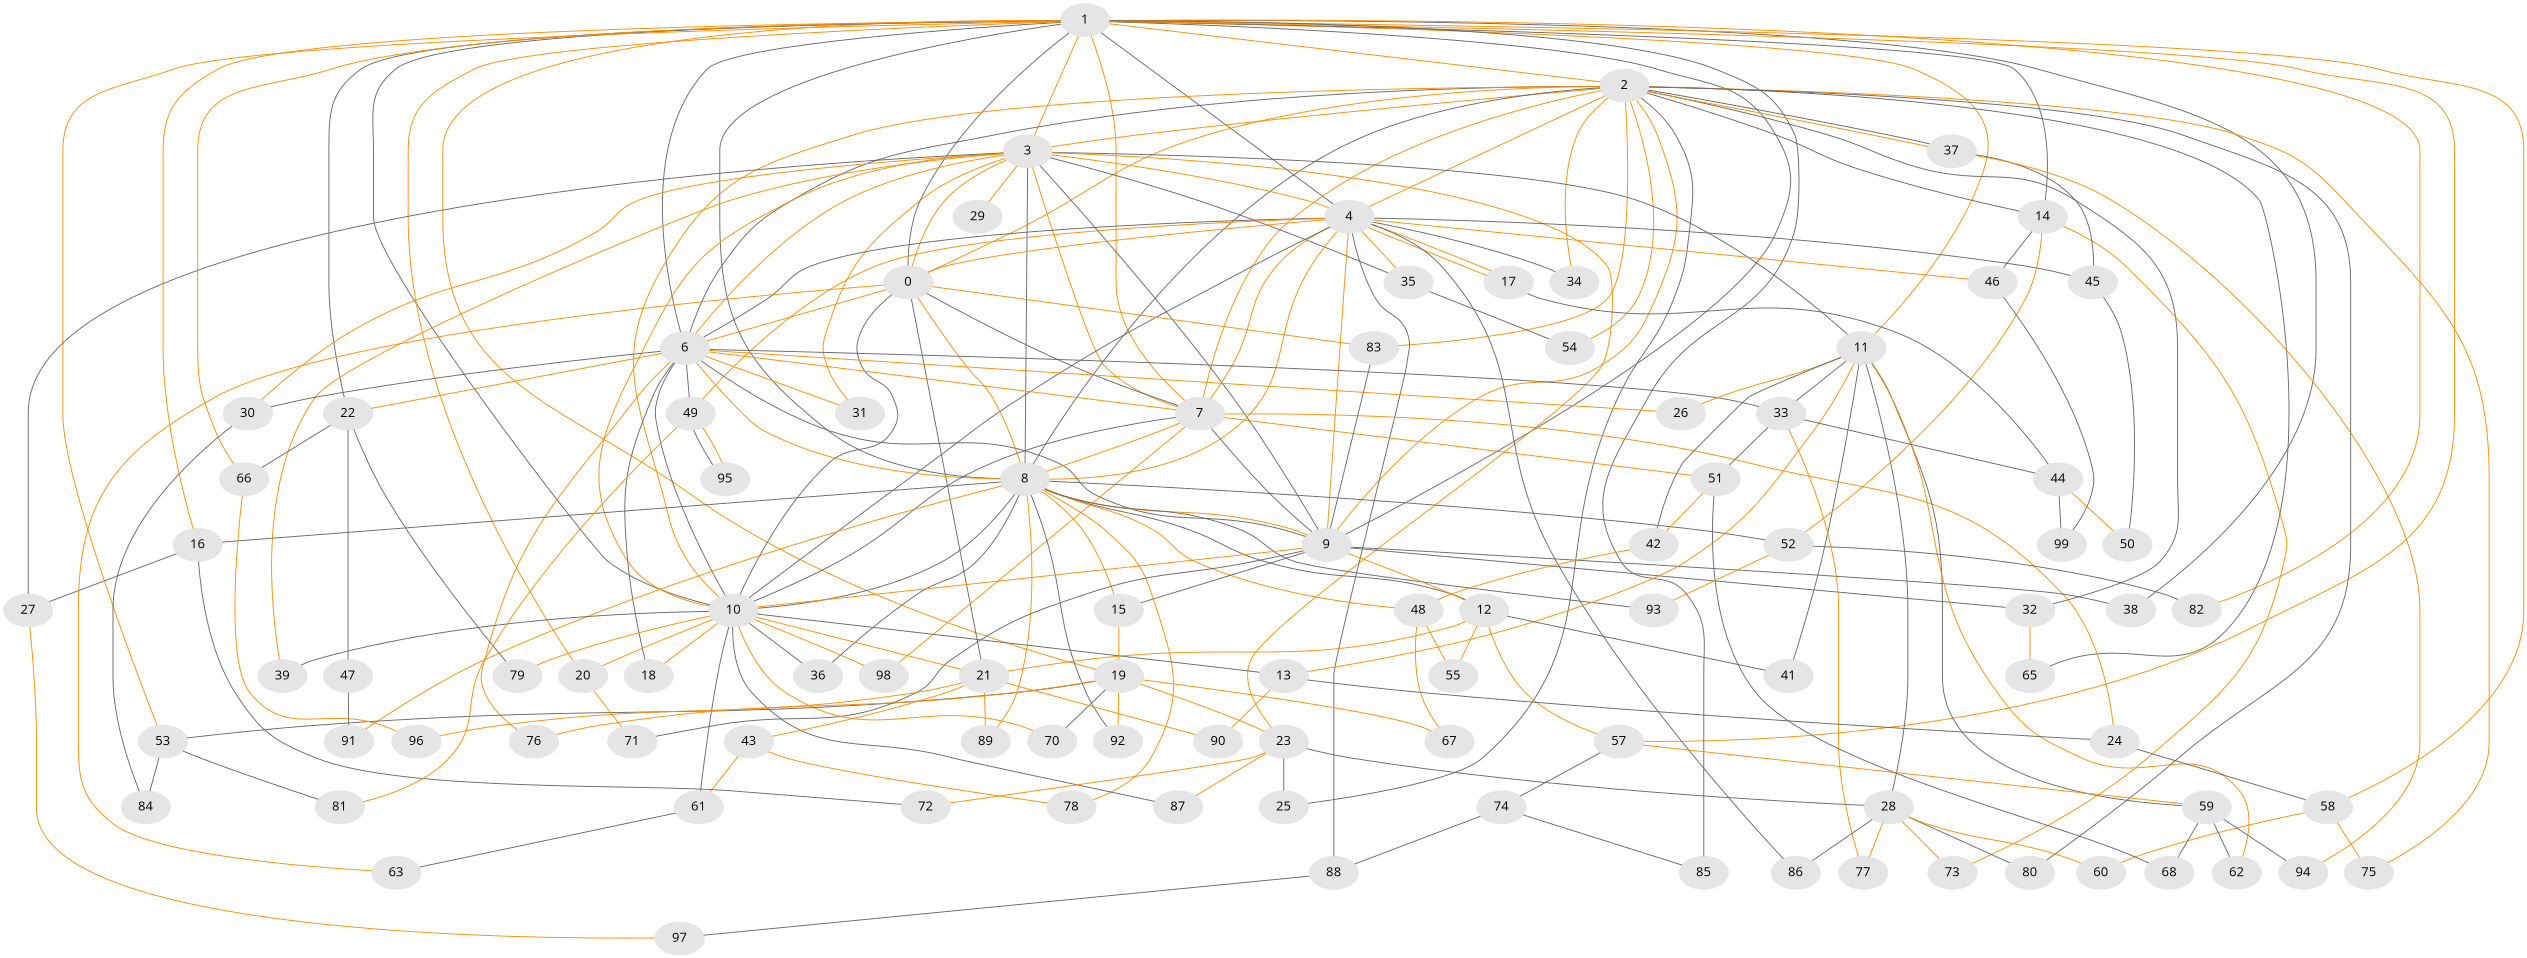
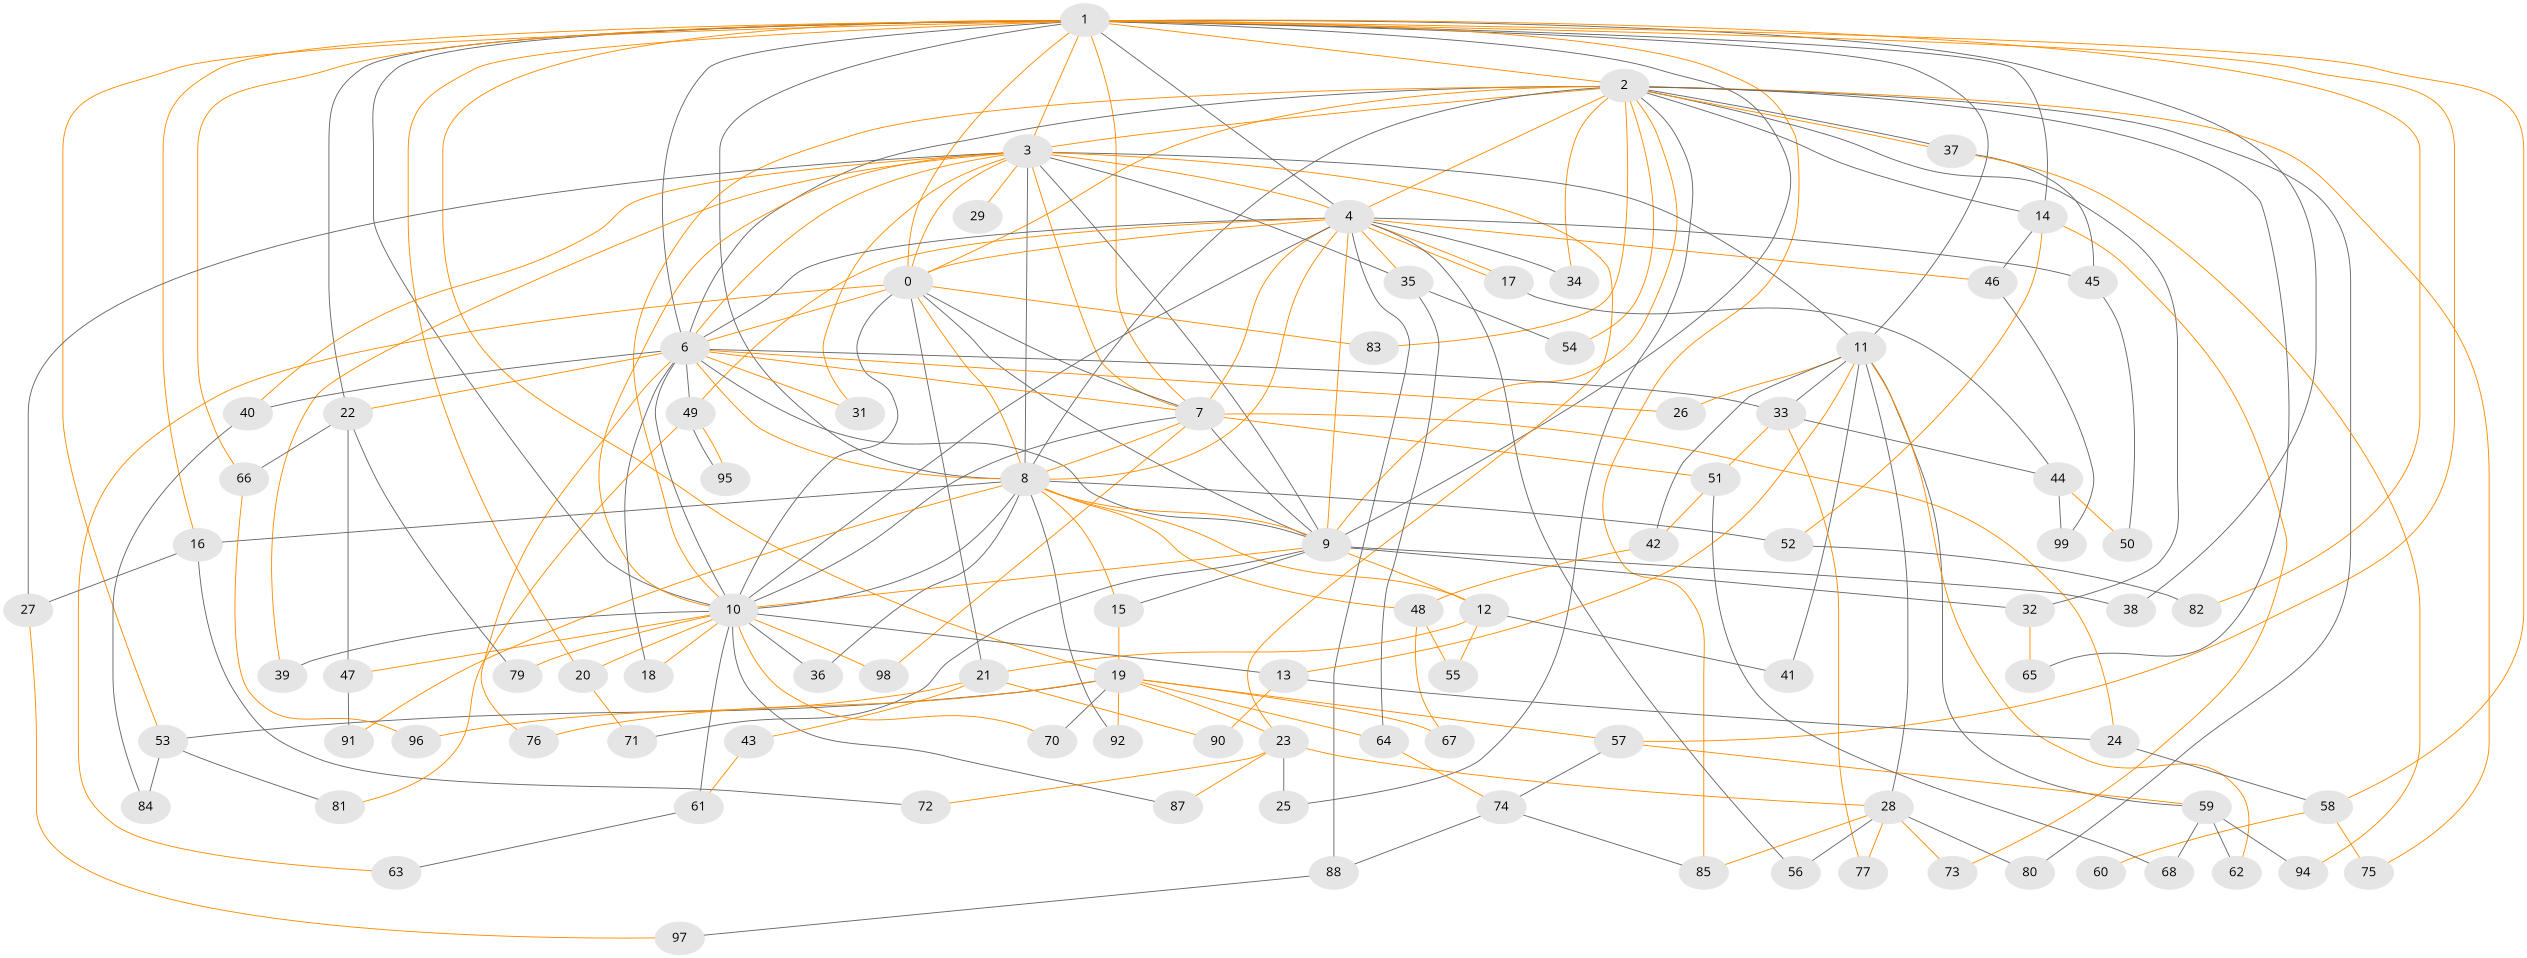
edge "1" -- "11": color darkorange -> gray40
edge "1" -- "0": color gray40 -> darkorange
edge "2" -- "7": removed
edge "1" -- "85": color gray40 -> darkorange
node "30": label "30" -> "40"
edge "33" -- "51": color gray40 -> darkorange
edge "83" -- "9": now "0" -- "9"
edge "8" -- "12": color gray40 -> darkorange
node "93": removed
edge "10" -- "21": now "10" -- "47"
edge "12" -- "57": now "19" -- "57"
node "89": removed
node "64": added
edge "23" -- "28": color gray40 -> darkorange
node "78": removed
edge "28" -- "60": now "28" -- "85"
node "86": label "86" -> "56"
